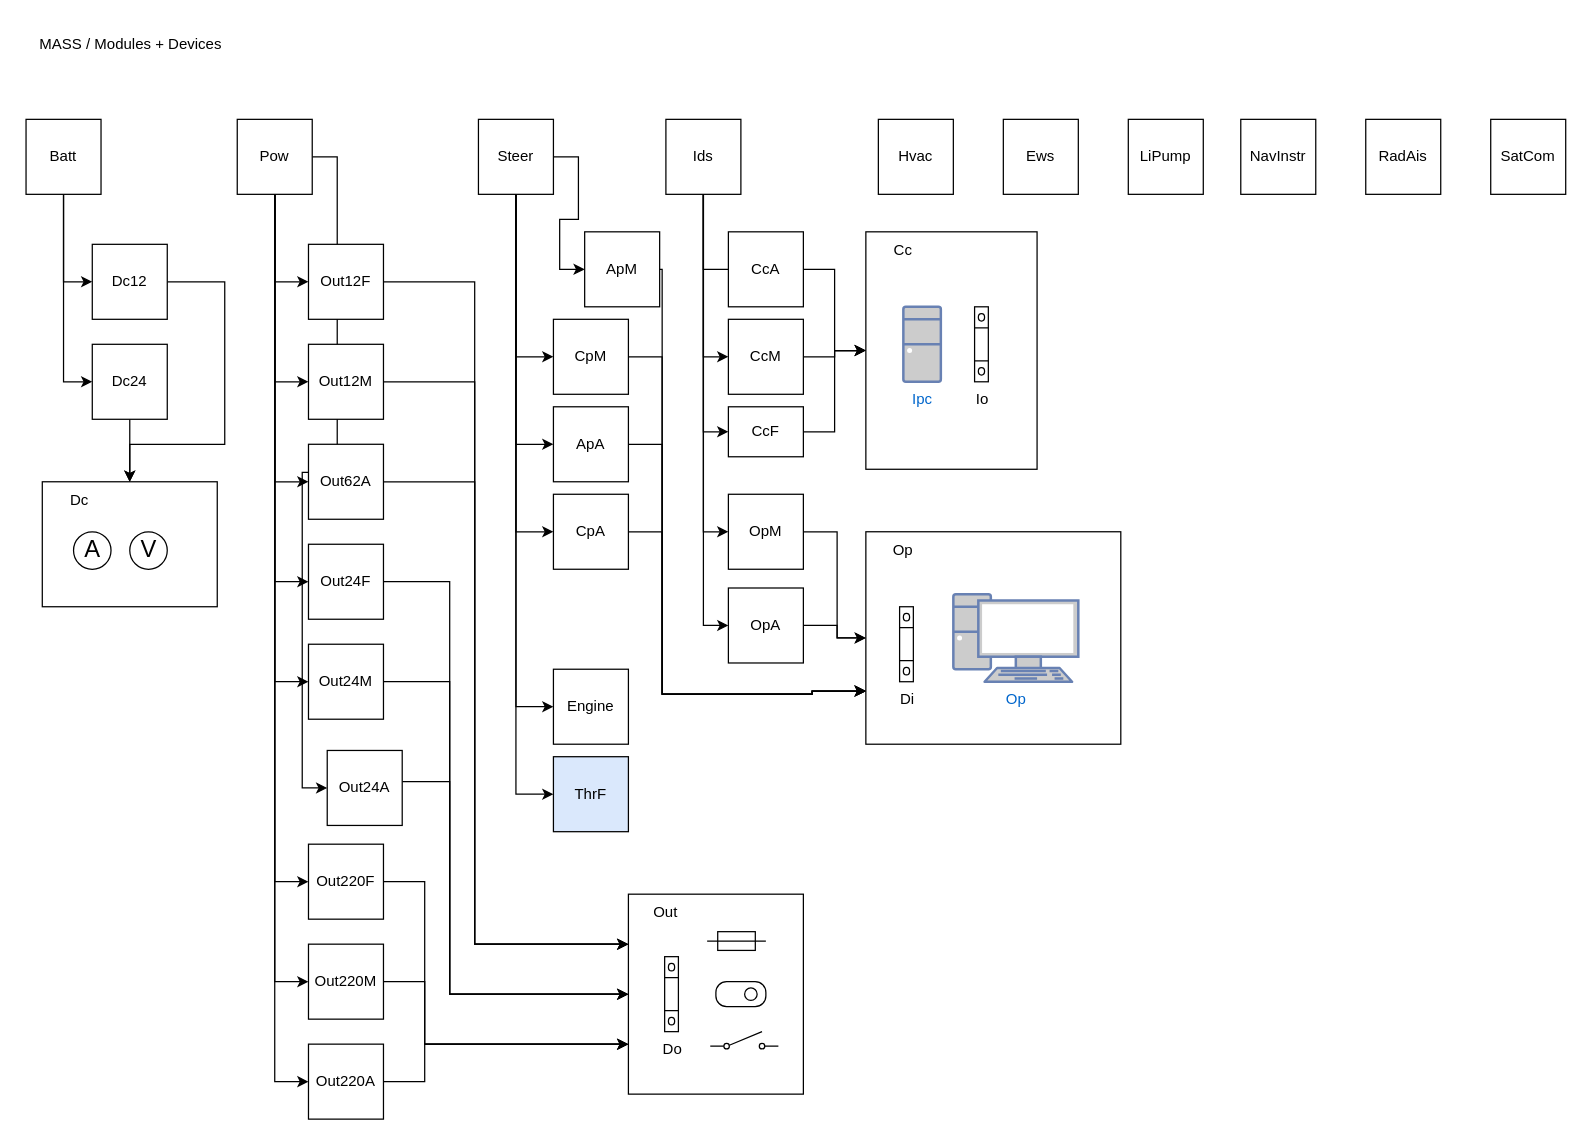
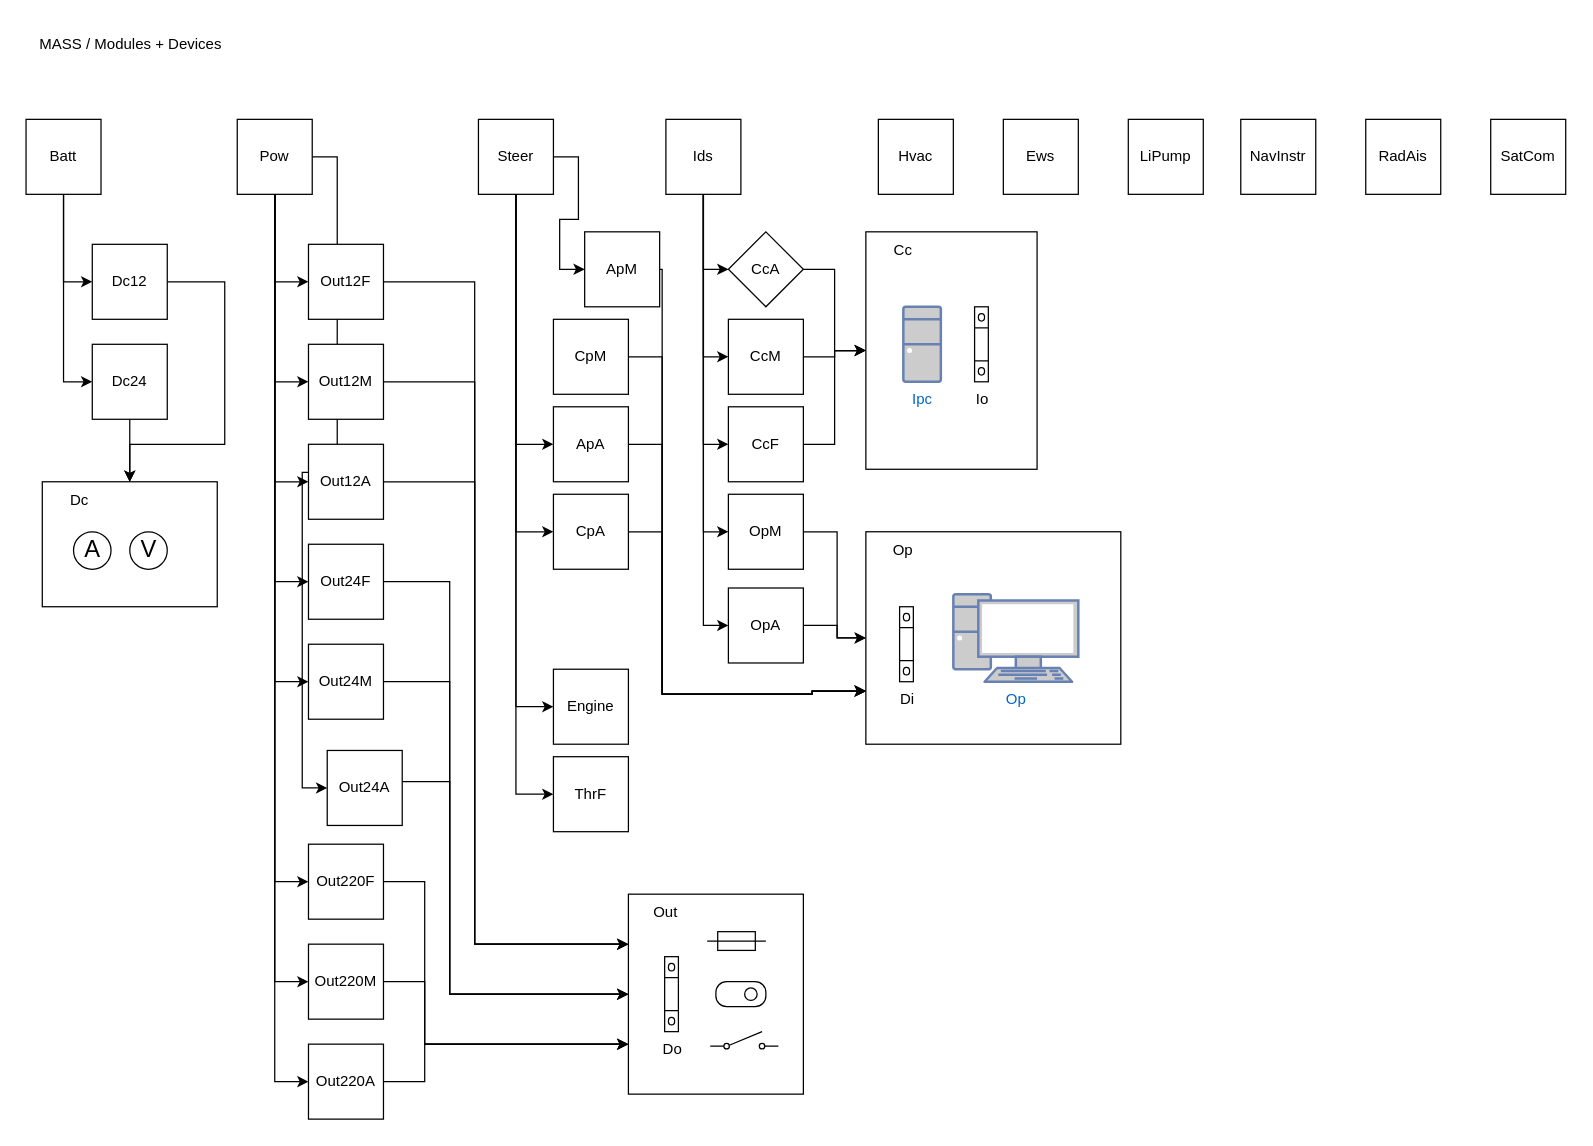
edge "Ids" -- "CcA": arrowhead none -> classic
node "CcA": shape rectangle -> diamond
edge "Steer" -> "CpM": removed
node "CcF": size 75x50 -> 75x75
node "Out62A": label "Out62A" -> "Out12A"
node "ThrF": fillcolor #dae8fc -> #ffffff
